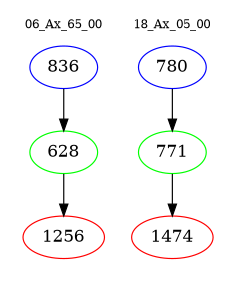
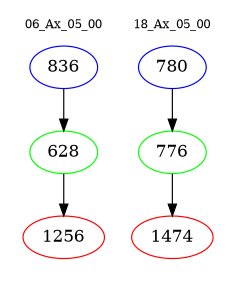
cluster "06_Ax_65_00": label "06_Ax_65_00" -> "06_Ax_05_00"
node "771": label "771" -> "776"
